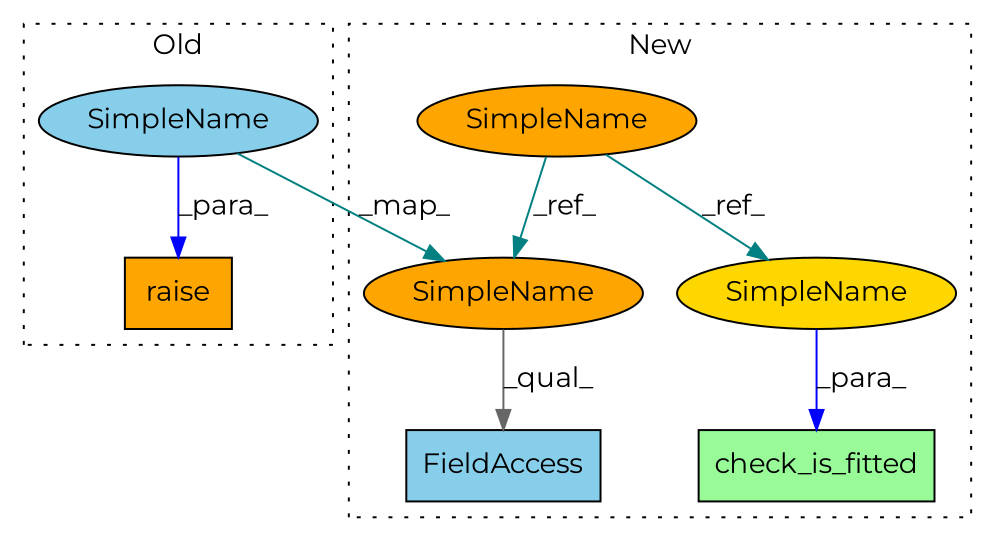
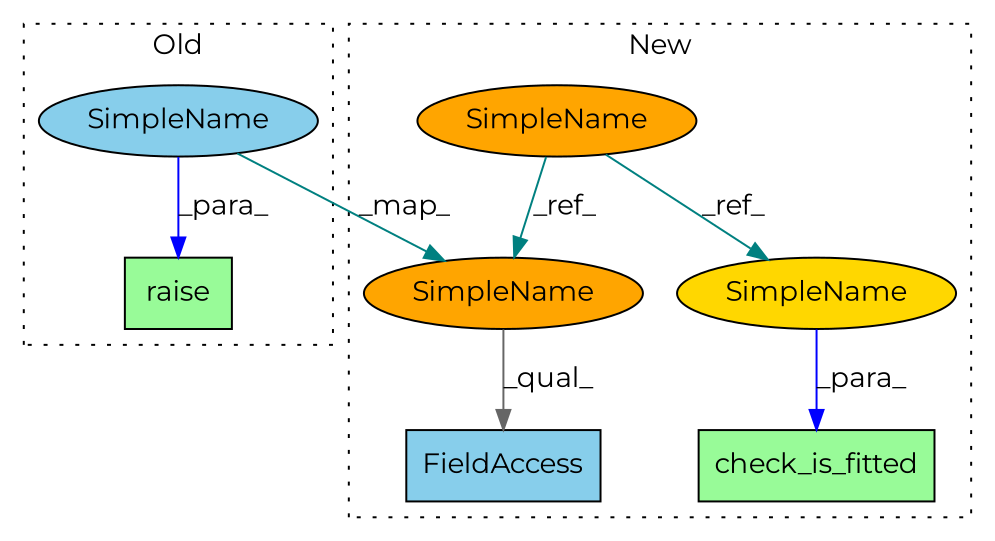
node "raise": fillcolor orange -> palegreen
